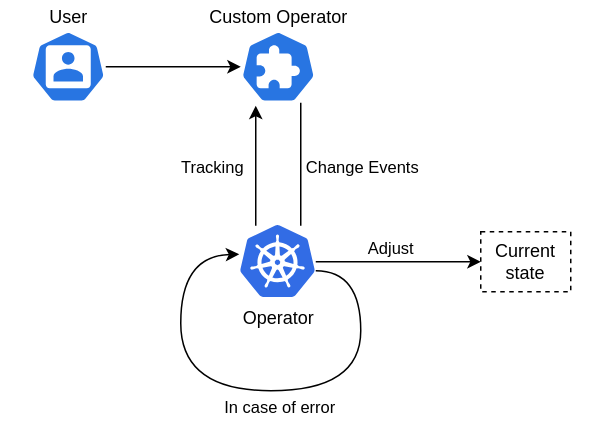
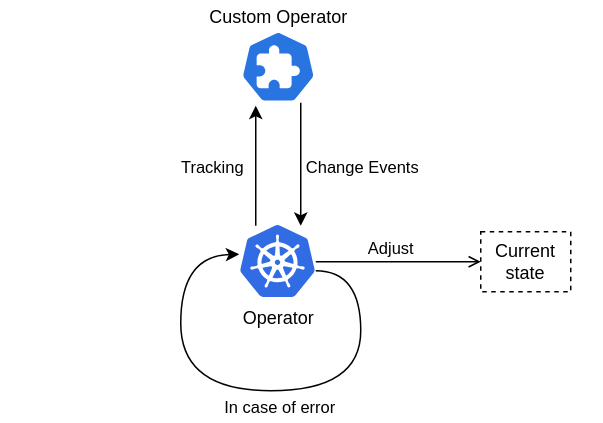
node "User": removed
edge "User" -> "Custom Operator": removed
edge "Custom Operator" -- "Operator": arrowhead none -> classic
edge "Operator" -> "Current state": arrowhead classic -> open
